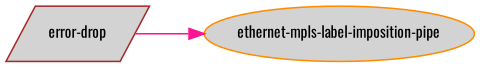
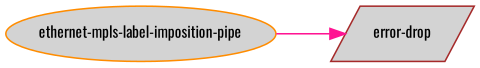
edge "error-drop" -> "ethernet-mpls-label-imposition-pipe": reversed
